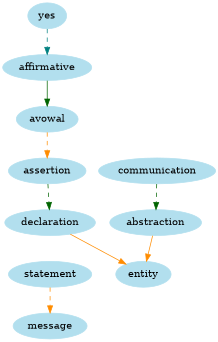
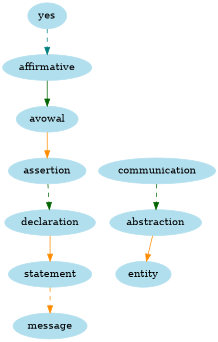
edge "avowal" -> "assertion": style dashed -> solid
edge "declaration" -> "entity": now "declaration" -> "statement"
